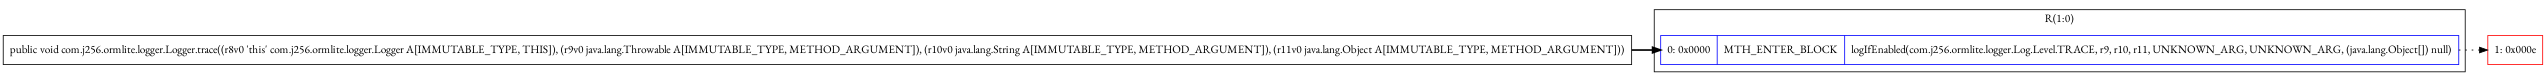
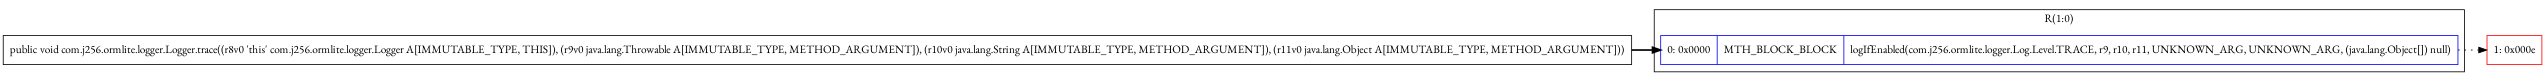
node "0: 0x0000": text "MTH_ENTER_BLOCK" -> "MTH_BLOCK_BLOCK"
